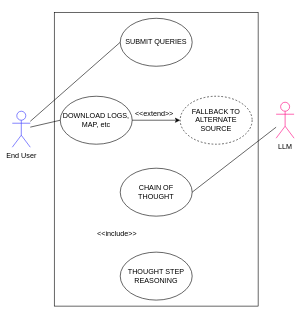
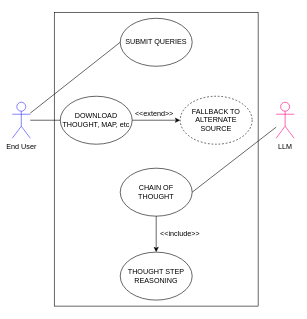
node "DOWNLOAD LOGS, MAP, etc": label "DOWNLOAD LOGS, MAP, etc" -> "DOWNLOAD THOUGHT, MAP, etc"
node "End User": moved (21, 129) -> (21, 120)
node "<<include>>": moved (117, 234) -> (180, 234)
edge "CHAIN OF THOUGHT" -> "THOUGHT STEP REASONING": added
